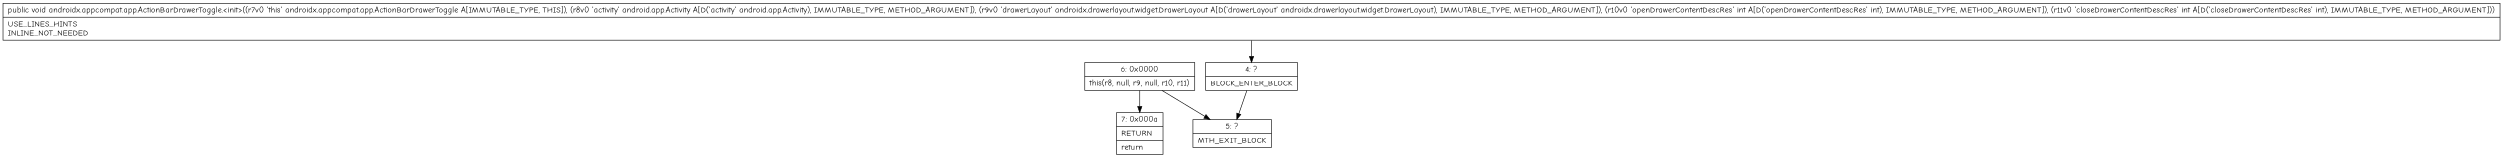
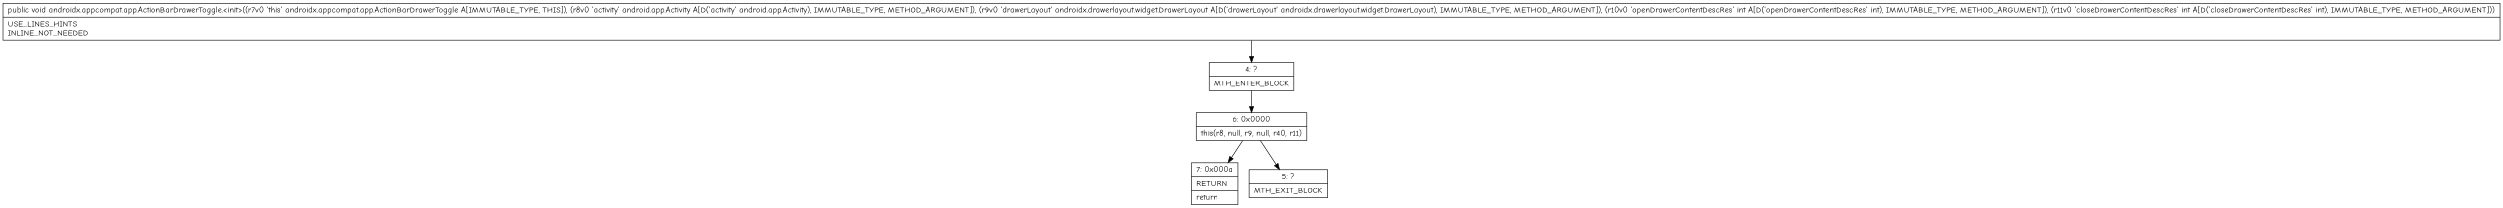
node "6: 0x0000": text "this(r8, null, r9, null, r10, r11)" -> "this(r8, null, r9, null, r40, r11)"
node "4: ?": text "BLOCK_ENTER_BLOCK" -> "MTH_ENTER_BLOCK"
edge "4: ?" -> "5: ?": now "4: ?" -> "6: 0x0000"
